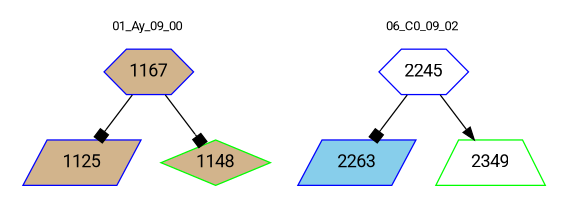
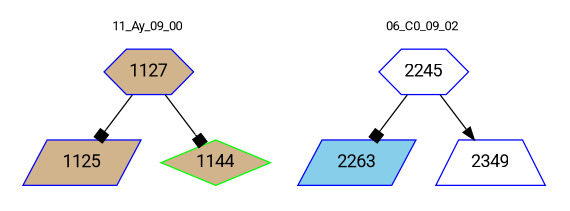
cluster "01_Ay_09_00": label "01_Ay_09_00" -> "11_Ay_09_00"
node "1167": label "1167" -> "1127"
node "1148": label "1148" -> "1144"
node "2349": color green -> blue
